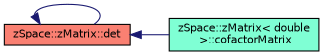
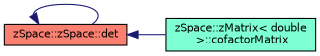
node "zSpace::zMatrix::det": label "zSpace::zMatrix::det" -> "zSpace::zSpace::det"
